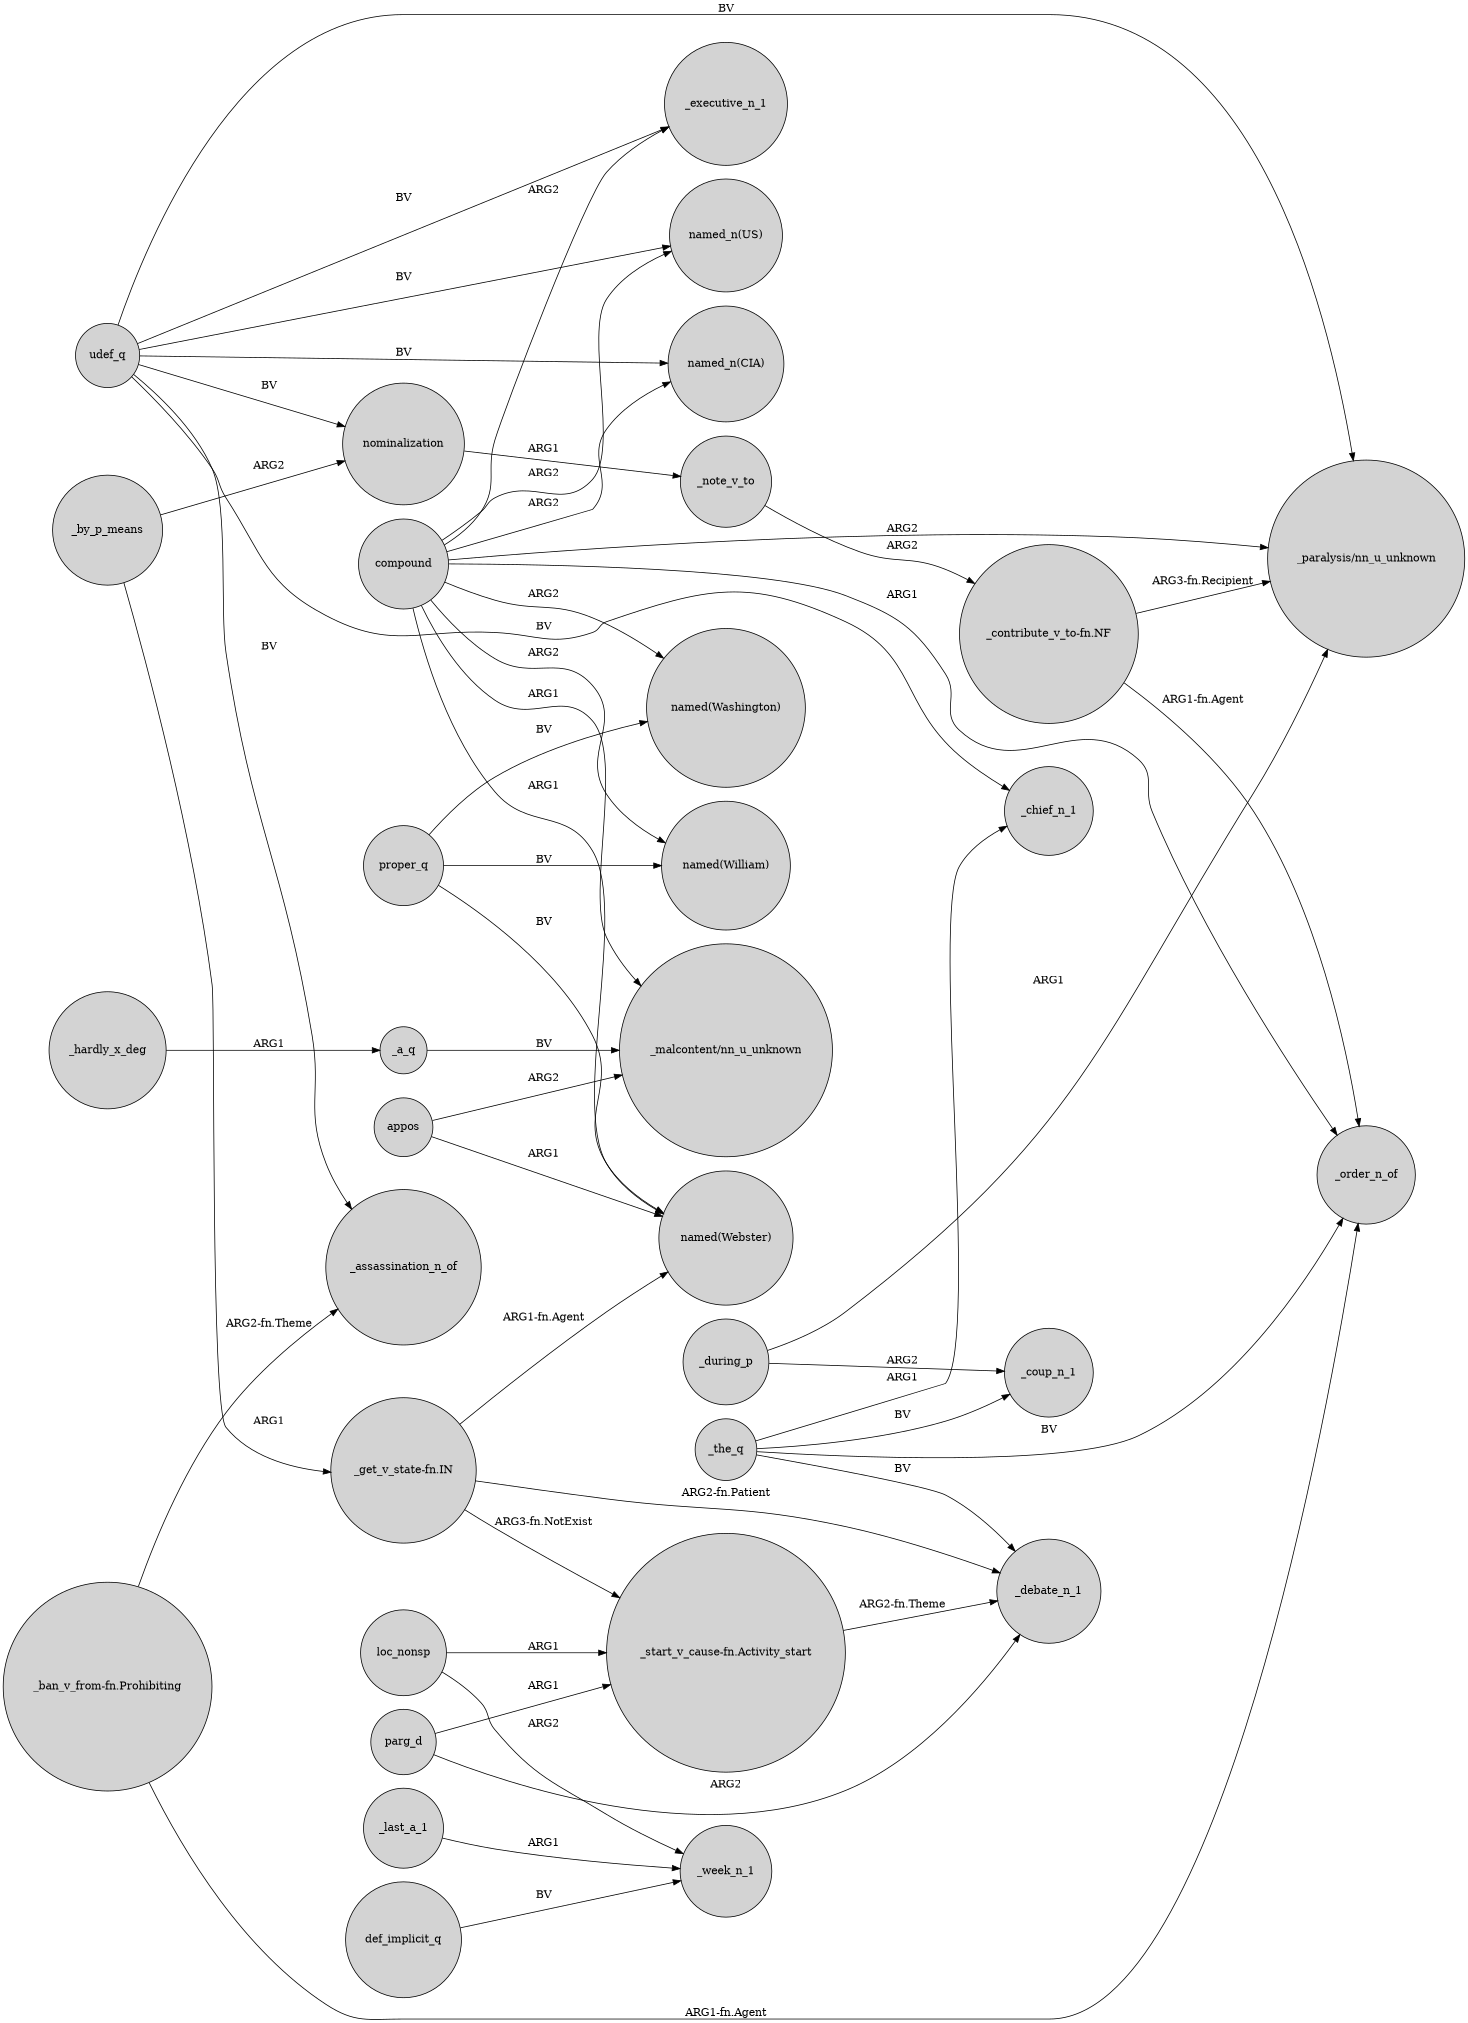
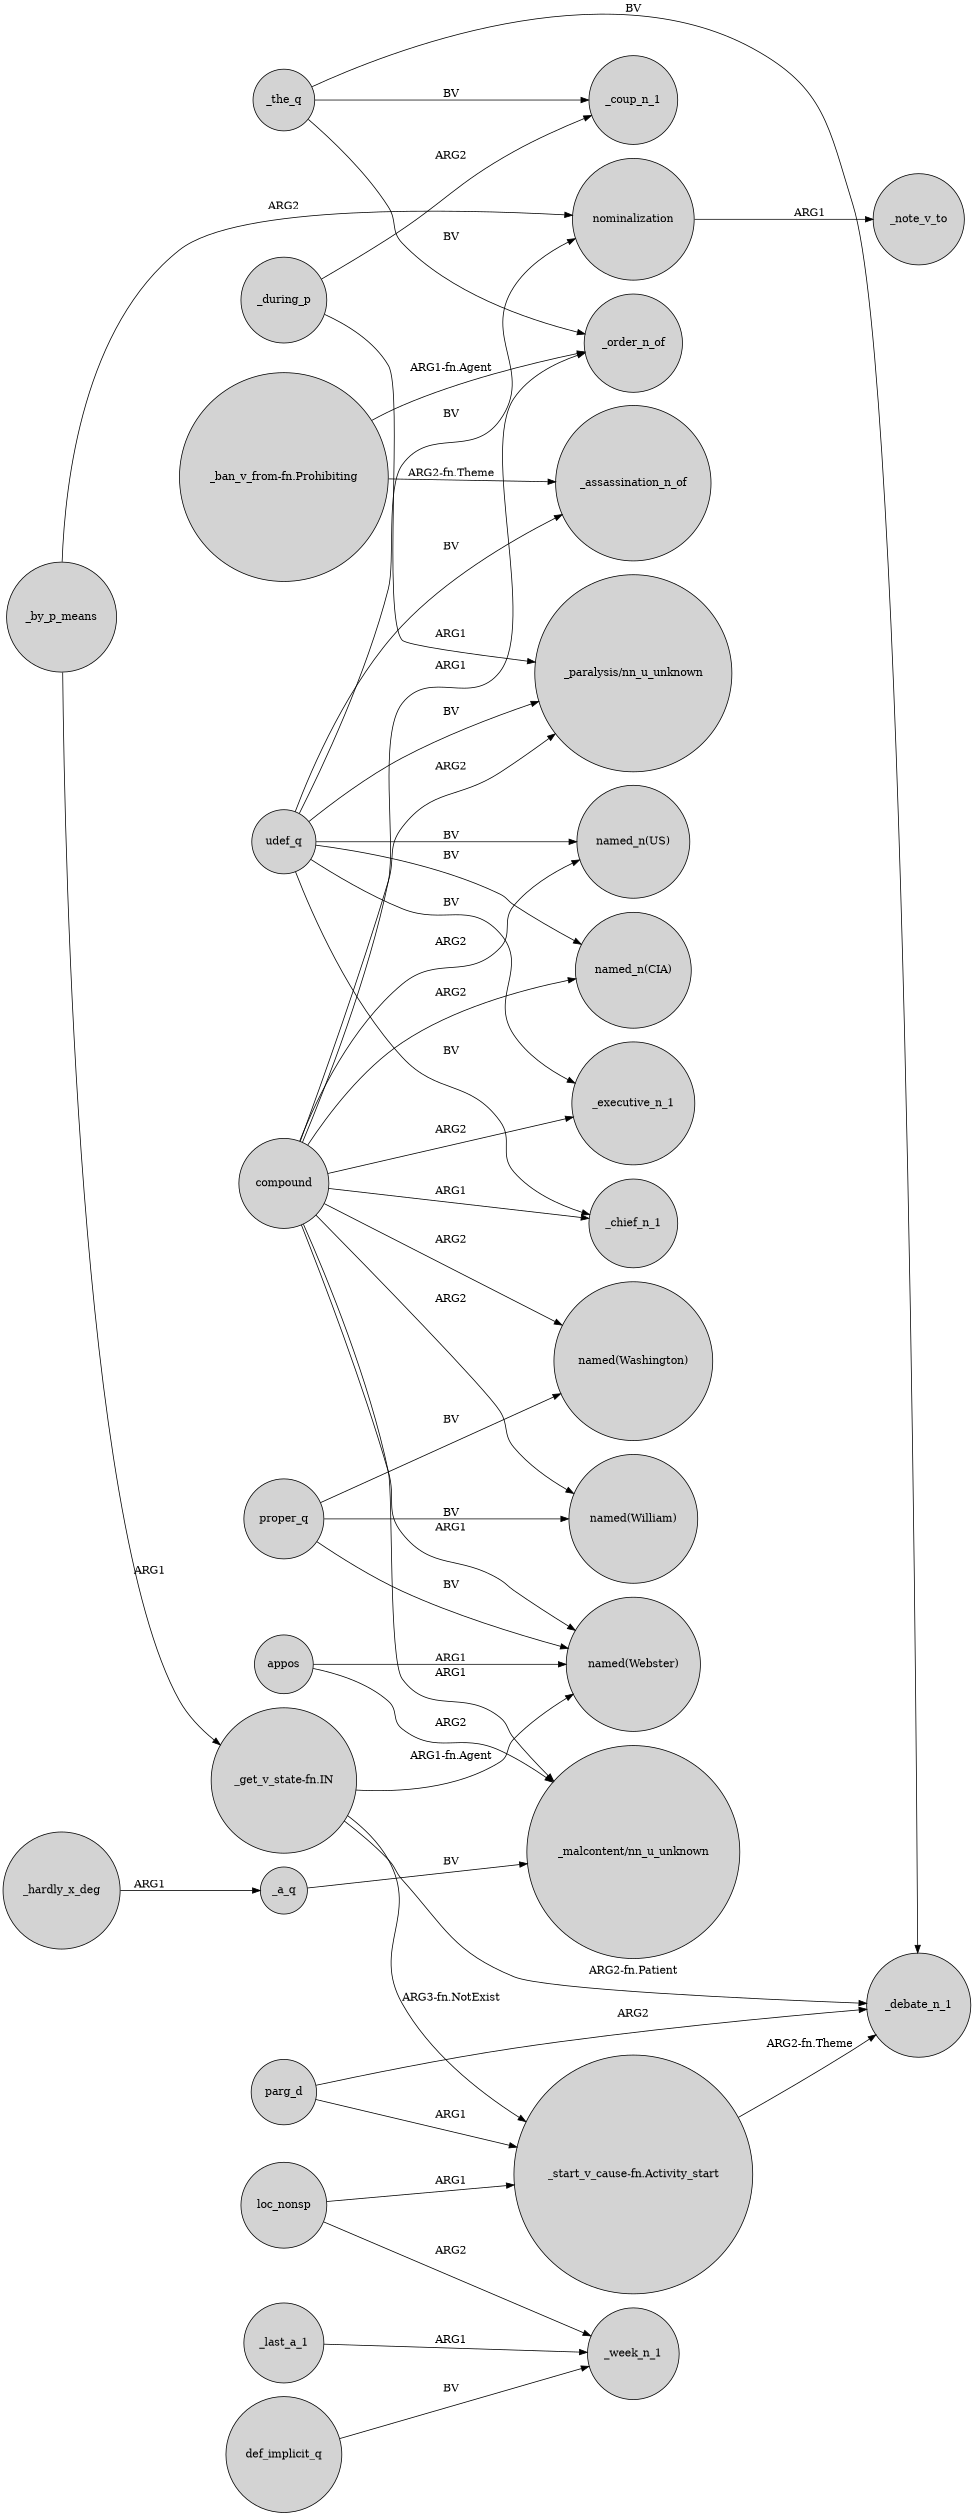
node "_contribute_v_to-fn.NF": removed
edge "_the_q" -> "_chief_n_1": now "compound" -> "_chief_n_1"
